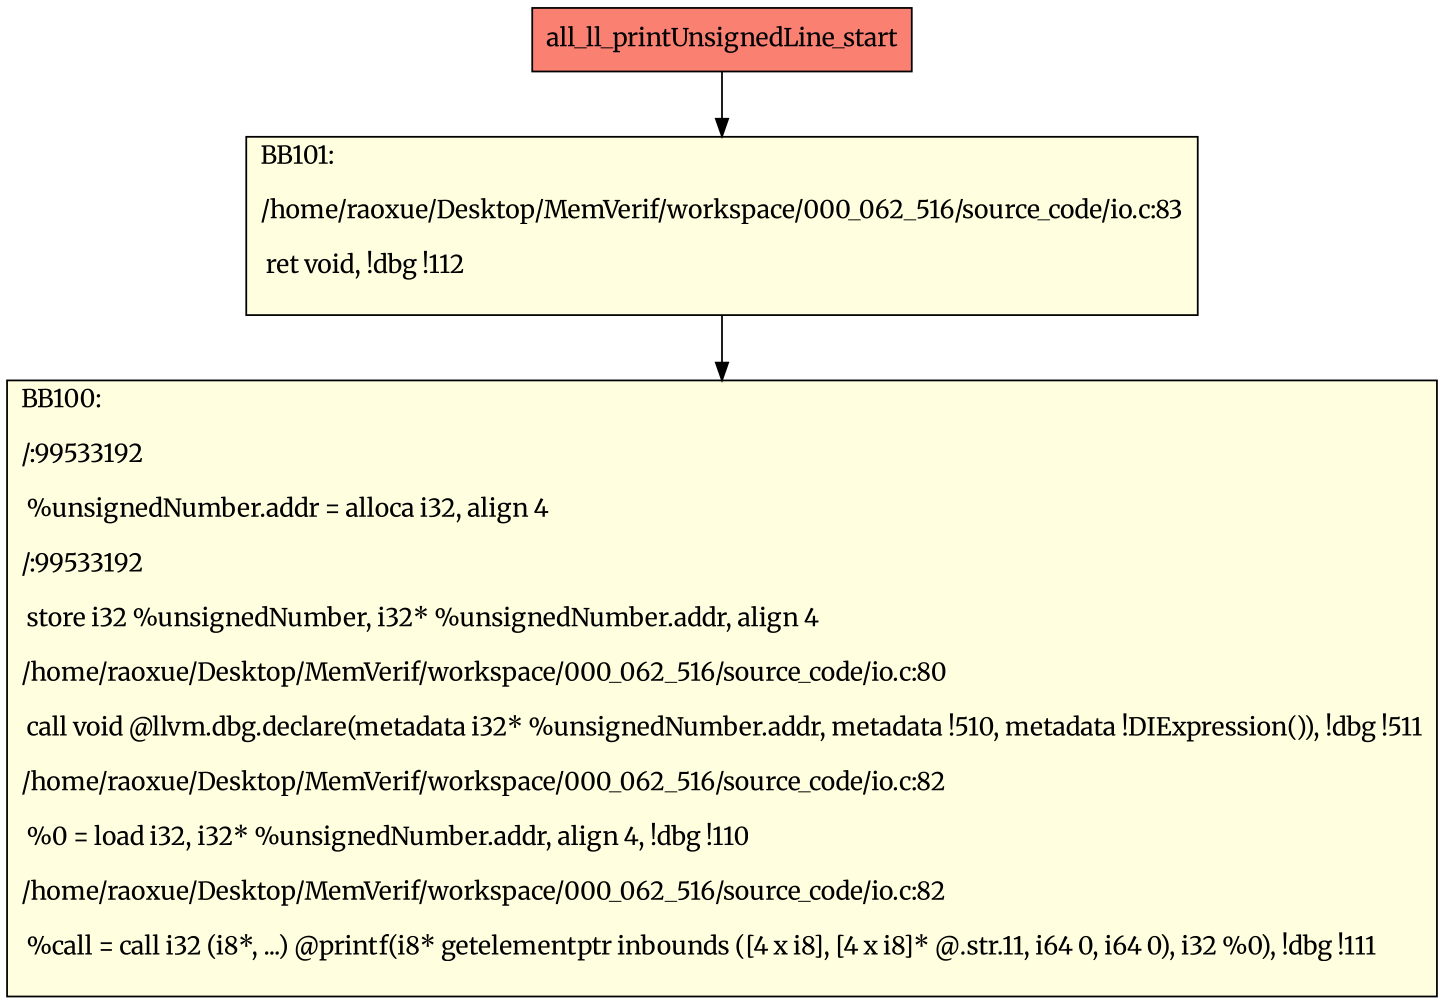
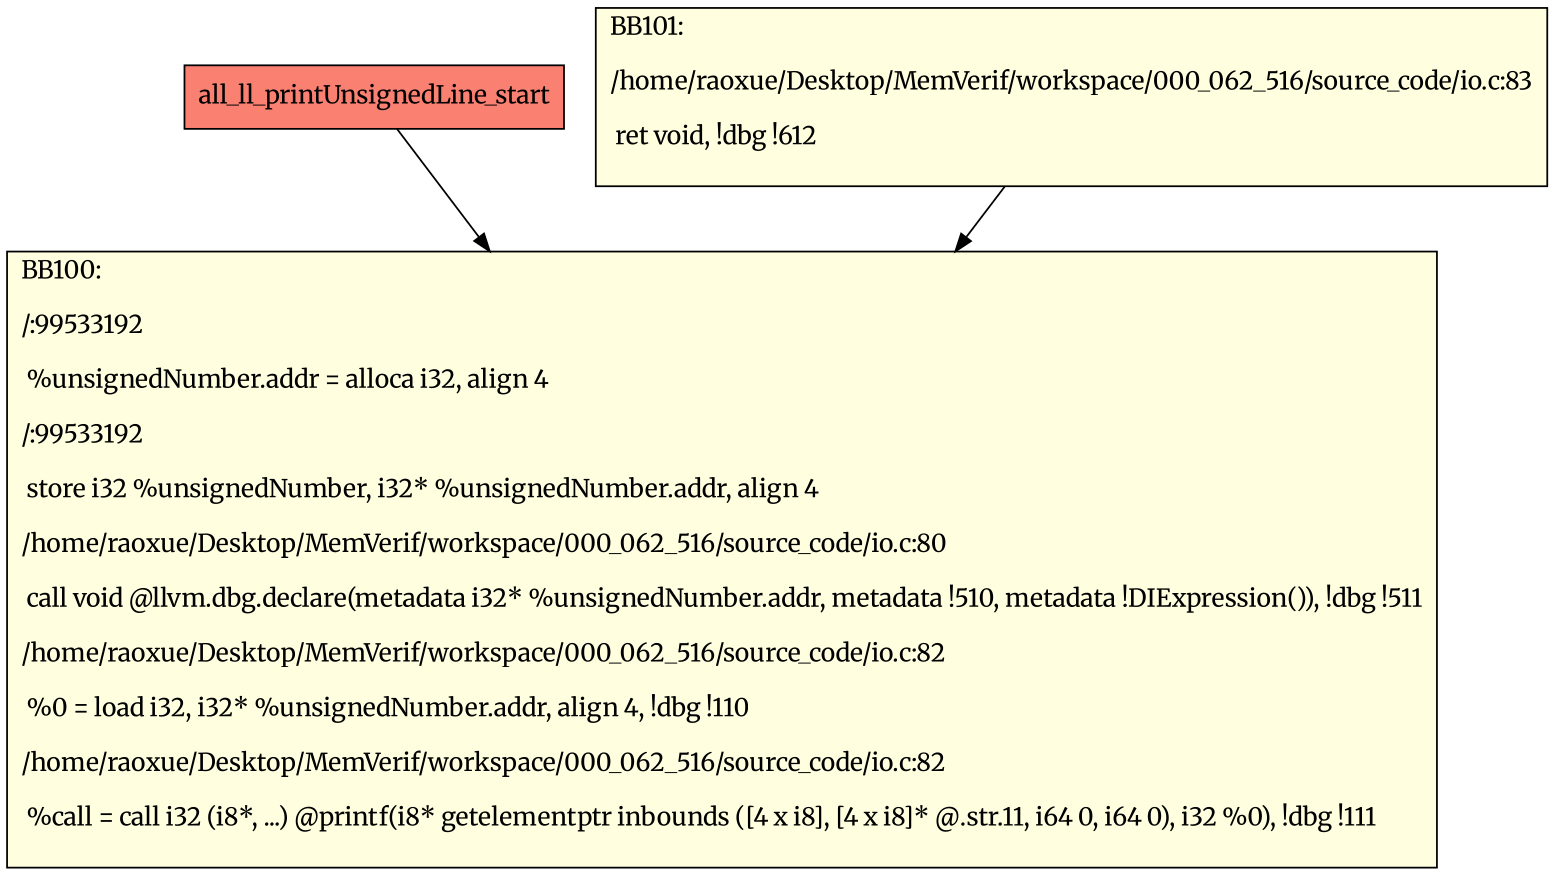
edge "all_ll_printUnsignedLine_start" -> "BB101:": now "all_ll_printUnsignedLine_start" -> "BB100:"
node "BB101:": text "ret void, !dbg !112" -> "ret void, !dbg !612"
